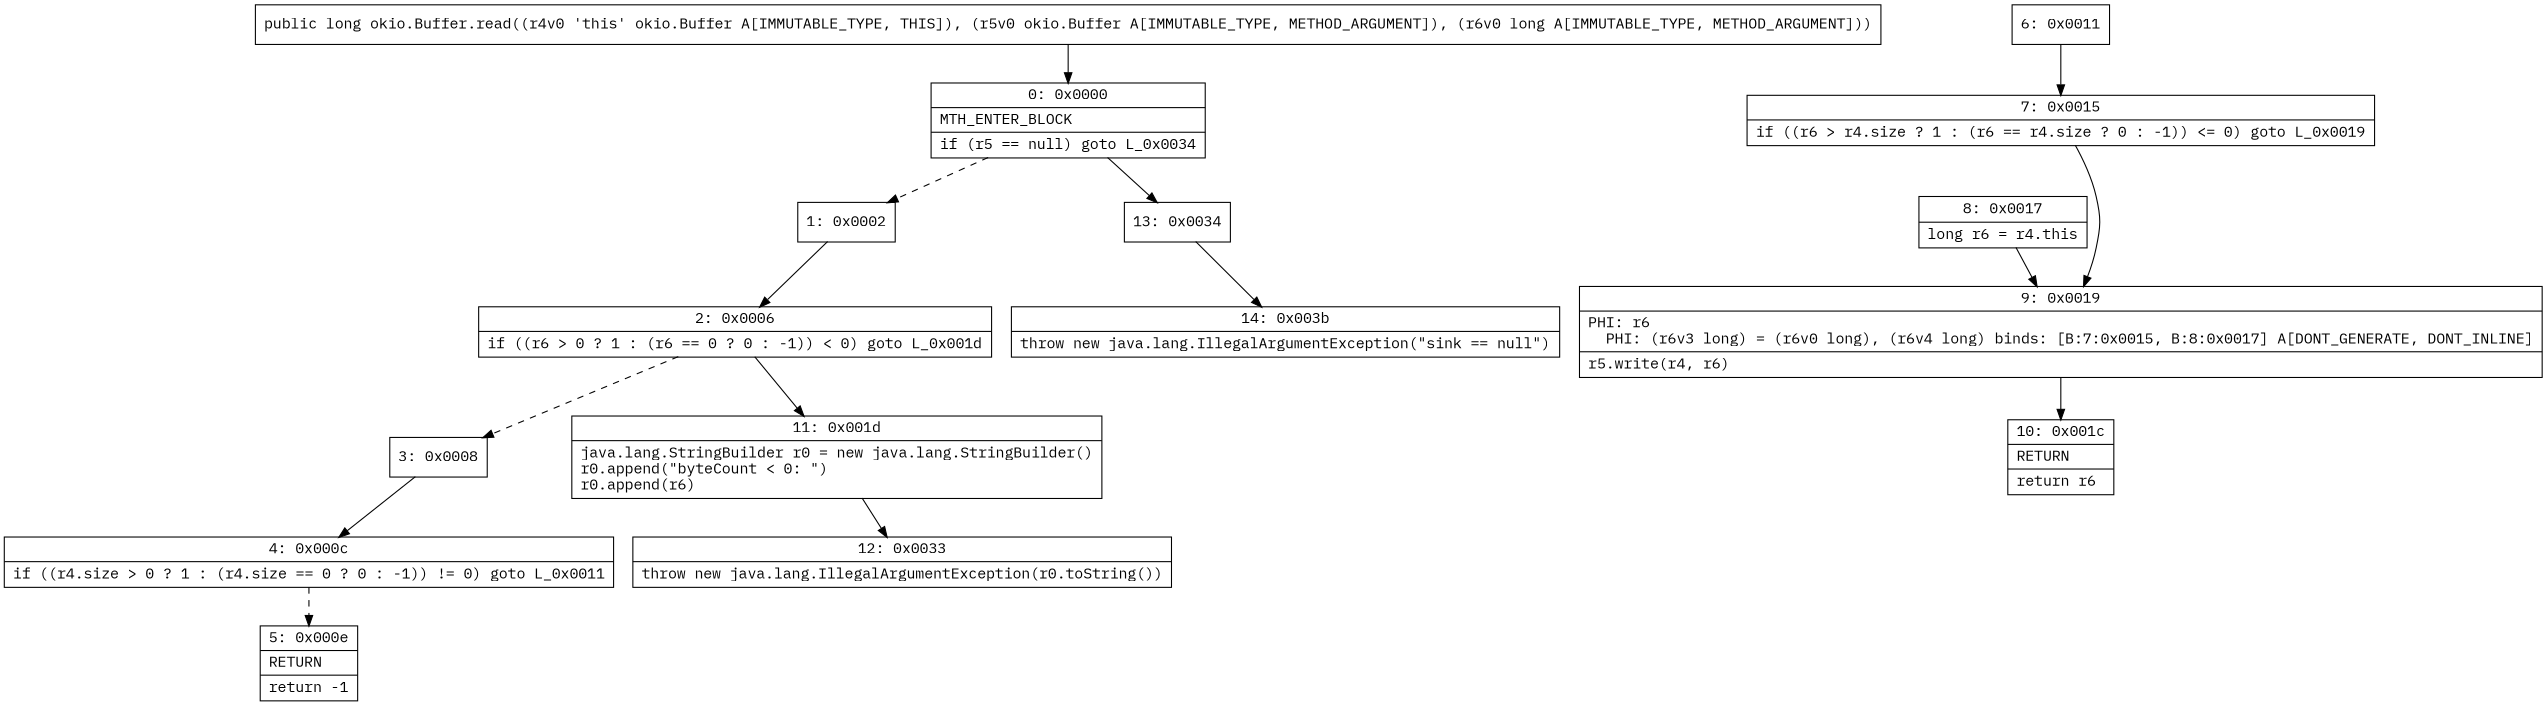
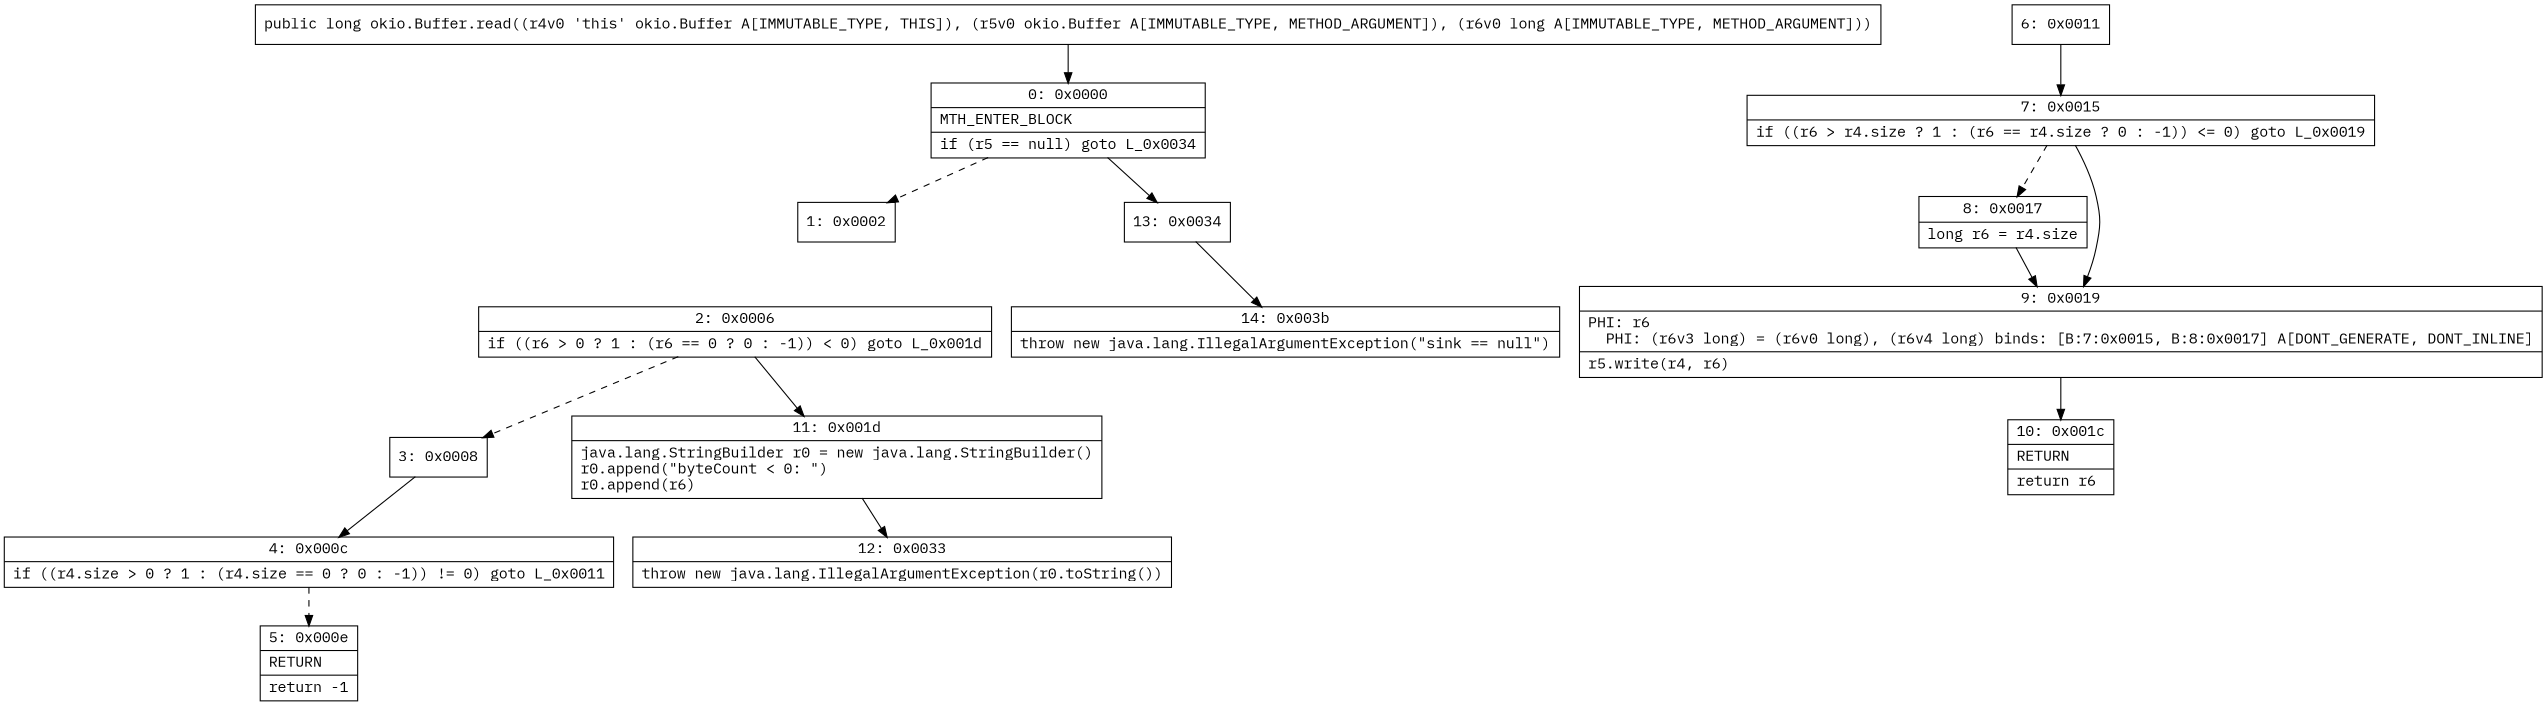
edge "7: 0x0015" -> "8: 0x0017": added
node "8: 0x0017": text "long r6 = r4.this" -> "long r6 = r4.size"
edge "1: 0x0002" -> "2: 0x0006": removed
